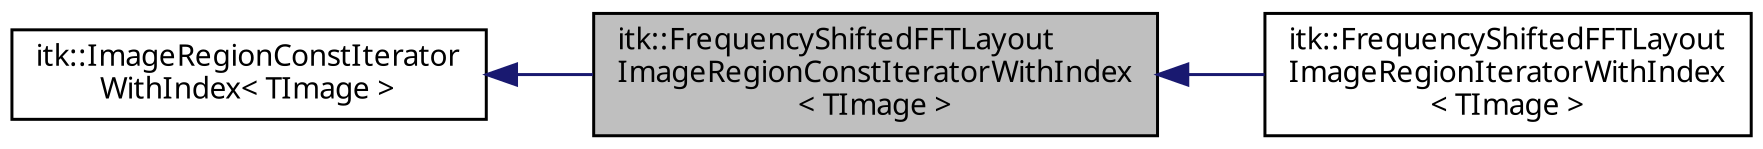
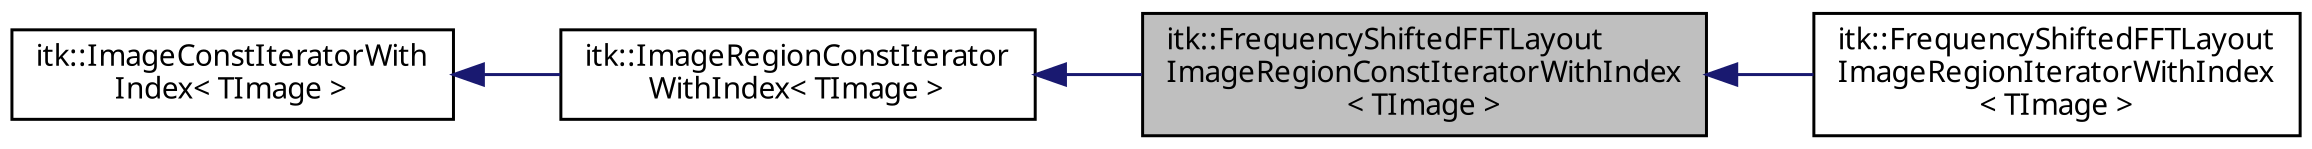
node "itk::ImageConstIteratorWith Index< TImage >": added
